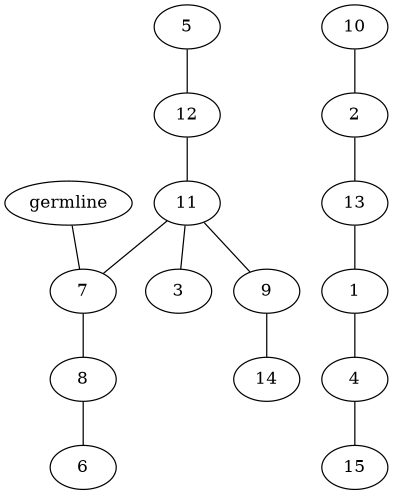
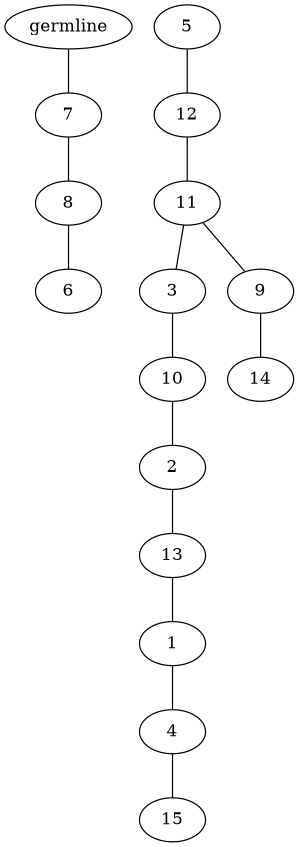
edge "11" -- "7": removed
edge "3" -- "10": added
